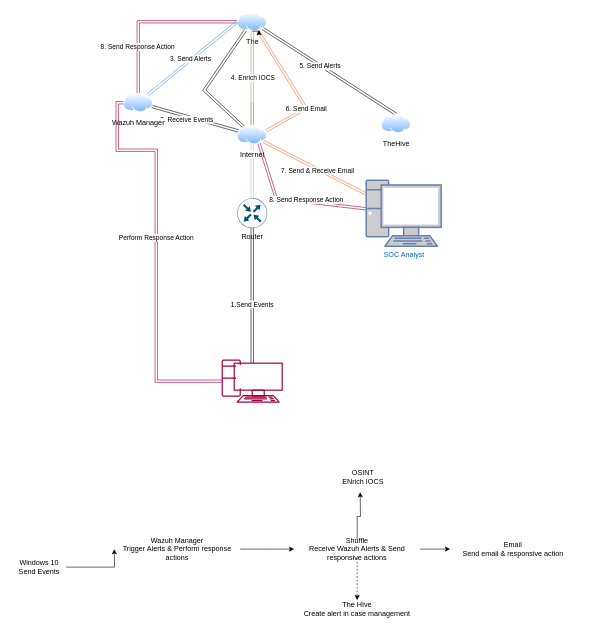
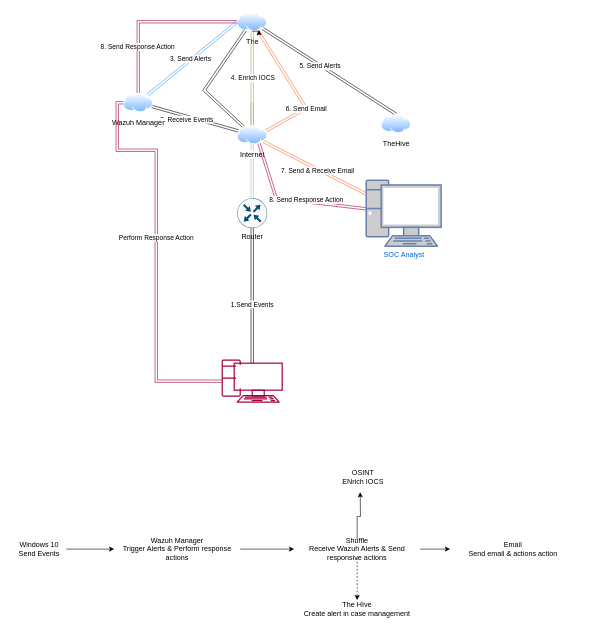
node "Email Send email & responsive action": label "Email Send email & responsive action" -> "Email Send email & actions action"
node "Windows 10 Send Events": moved (39, 567) -> (39, 549)
